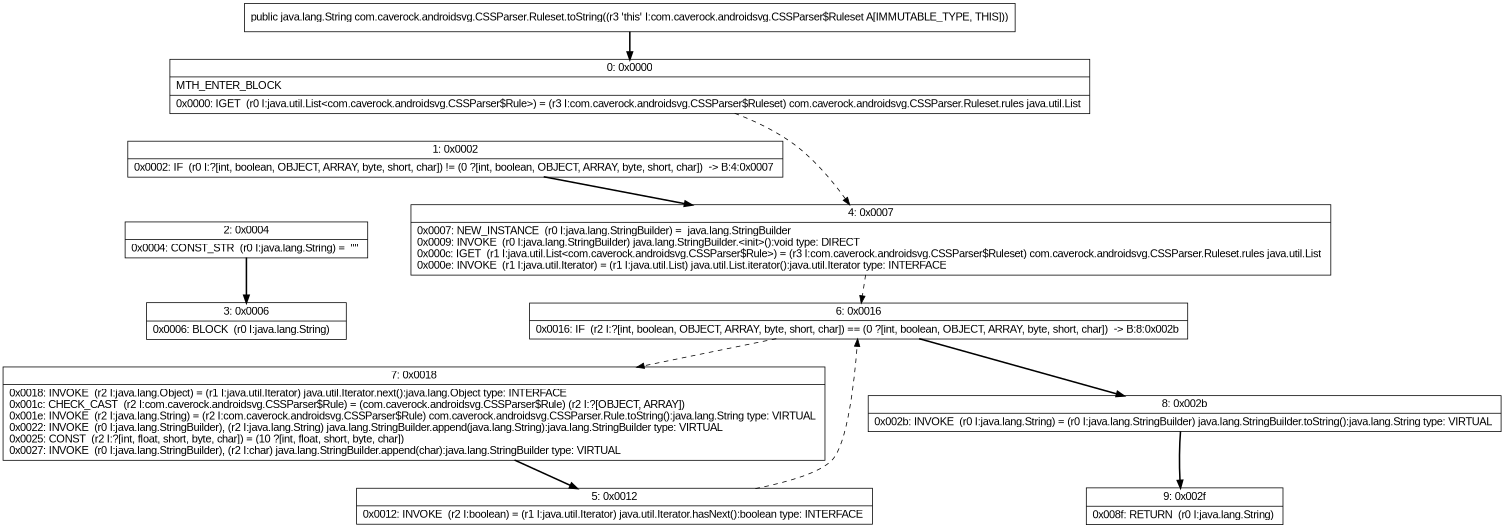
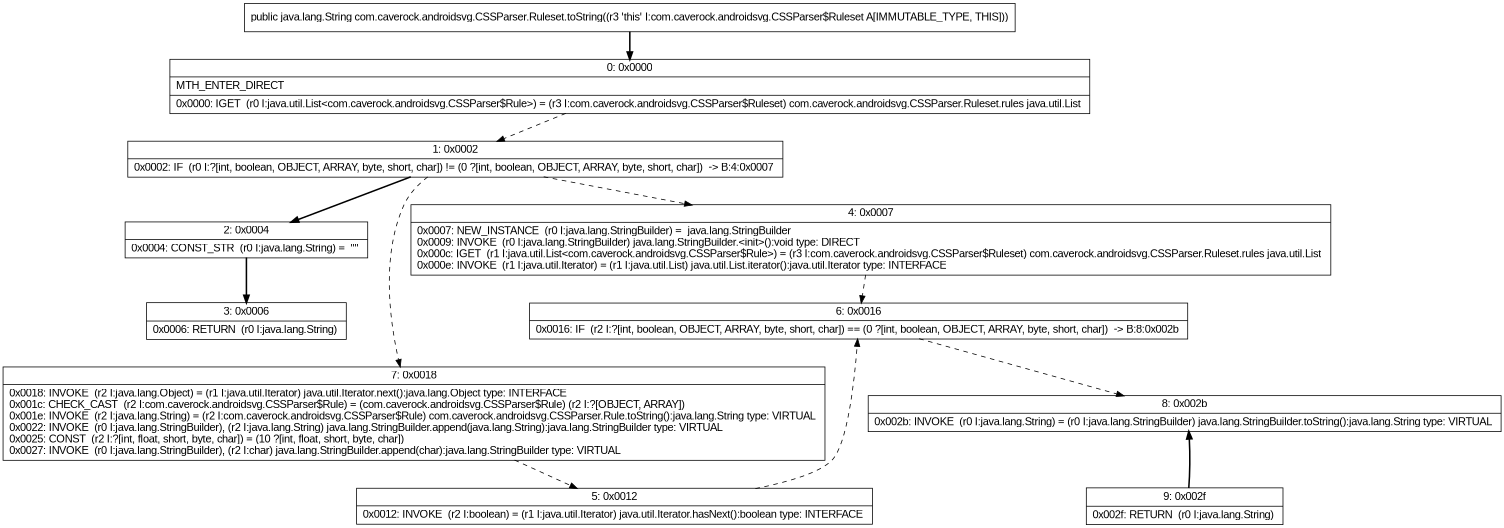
node "0: 0x0000": text "MTH_ENTER_BLOCK" -> "MTH_ENTER_DIRECT"
edge "0: 0x0000" -> "4: 0x0007": now "0: 0x0000" -> "1: 0x0002"
edge "1: 0x0002" -> "4: 0x0007": style bold -> dashed
edge "1: 0x0002" -> "2: 0x0004": added
node "3: 0x0006": text "0x0006: BLOCK  (r0 I:java.lang.String)" -> "0x0006: RETURN  (r0 I:java.lang.String)"
edge "6: 0x0016" -> "7: 0x0018": now "1: 0x0002" -> "7: 0x0018"
edge "6: 0x0016" -> "8: 0x002b": style bold -> dashed
edge "8: 0x002b" -> "9: 0x002f": reversed
edge "7: 0x0018" -> "5: 0x0012": style bold -> dashed
node "9: 0x002f": text "0x008f: RETURN  (r0 I:java.lang.String)" -> "0x002f: RETURN  (r0 I:java.lang.String)"
